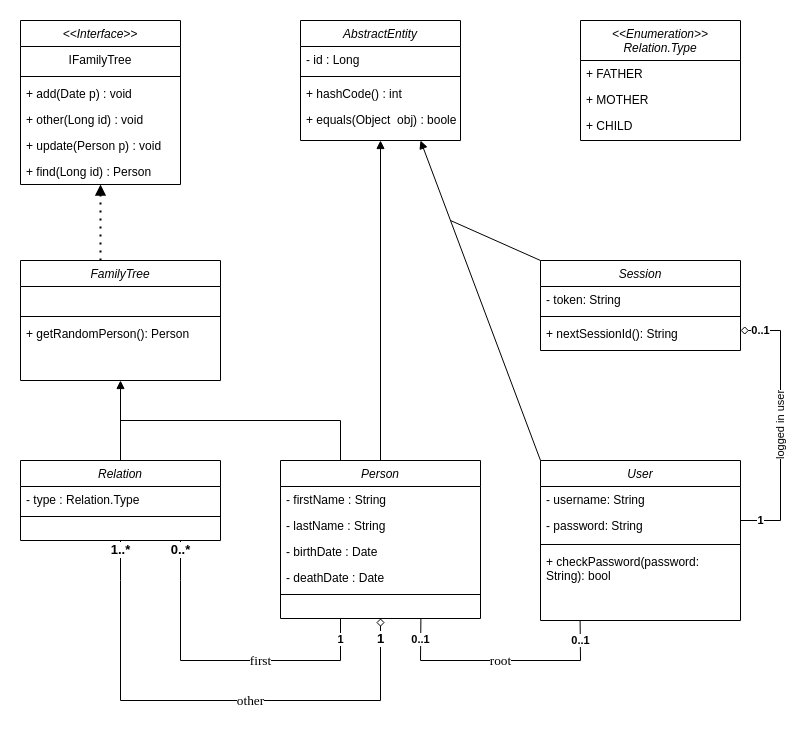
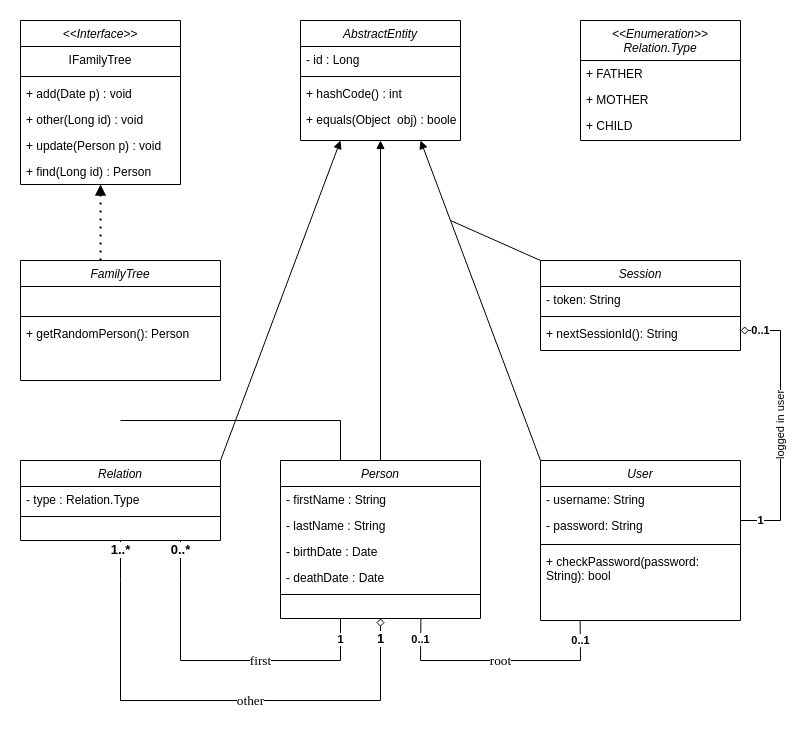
edge "Relation" -> "AbstractEntity": added
edge "Relation" -> "FamilyTree": removed
